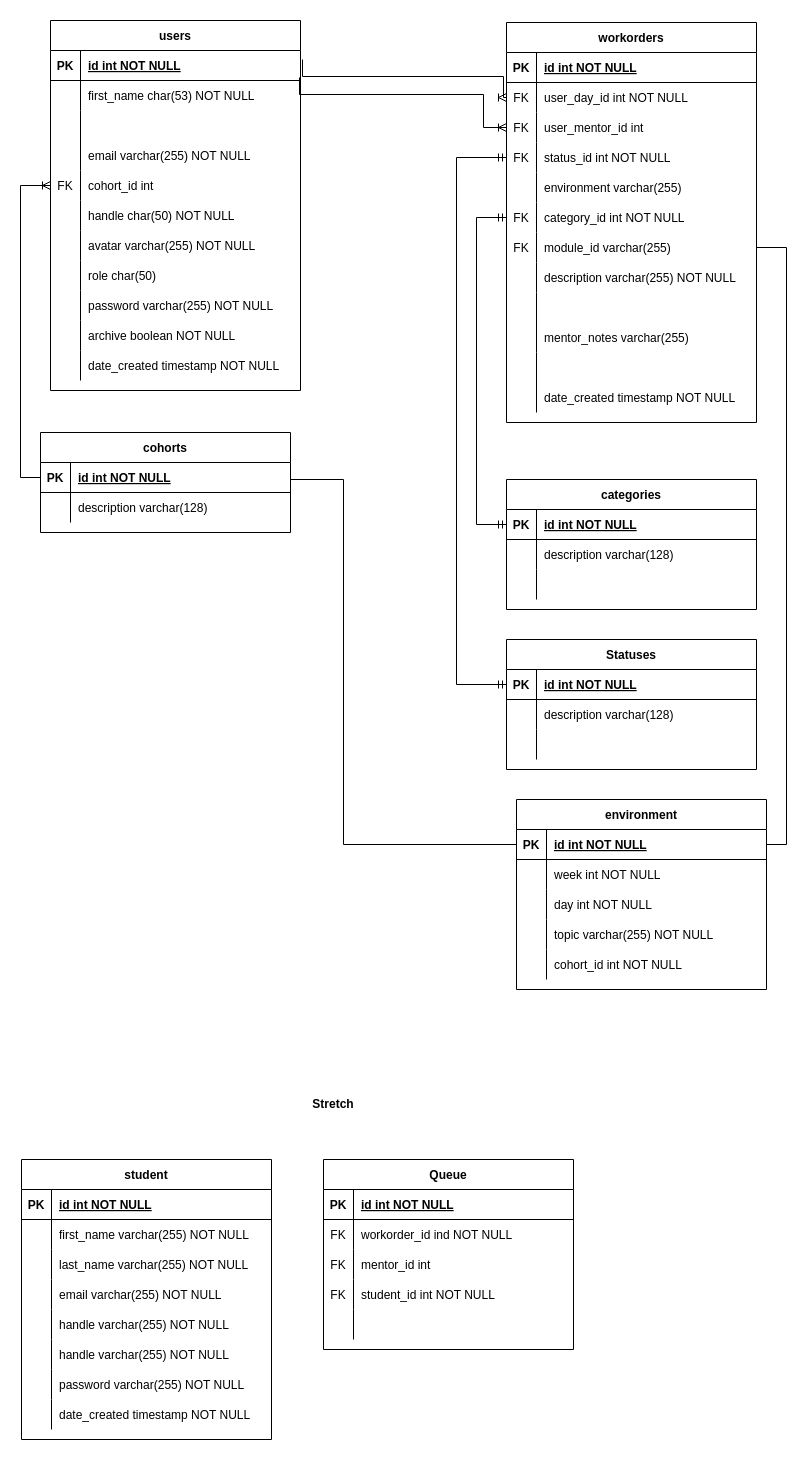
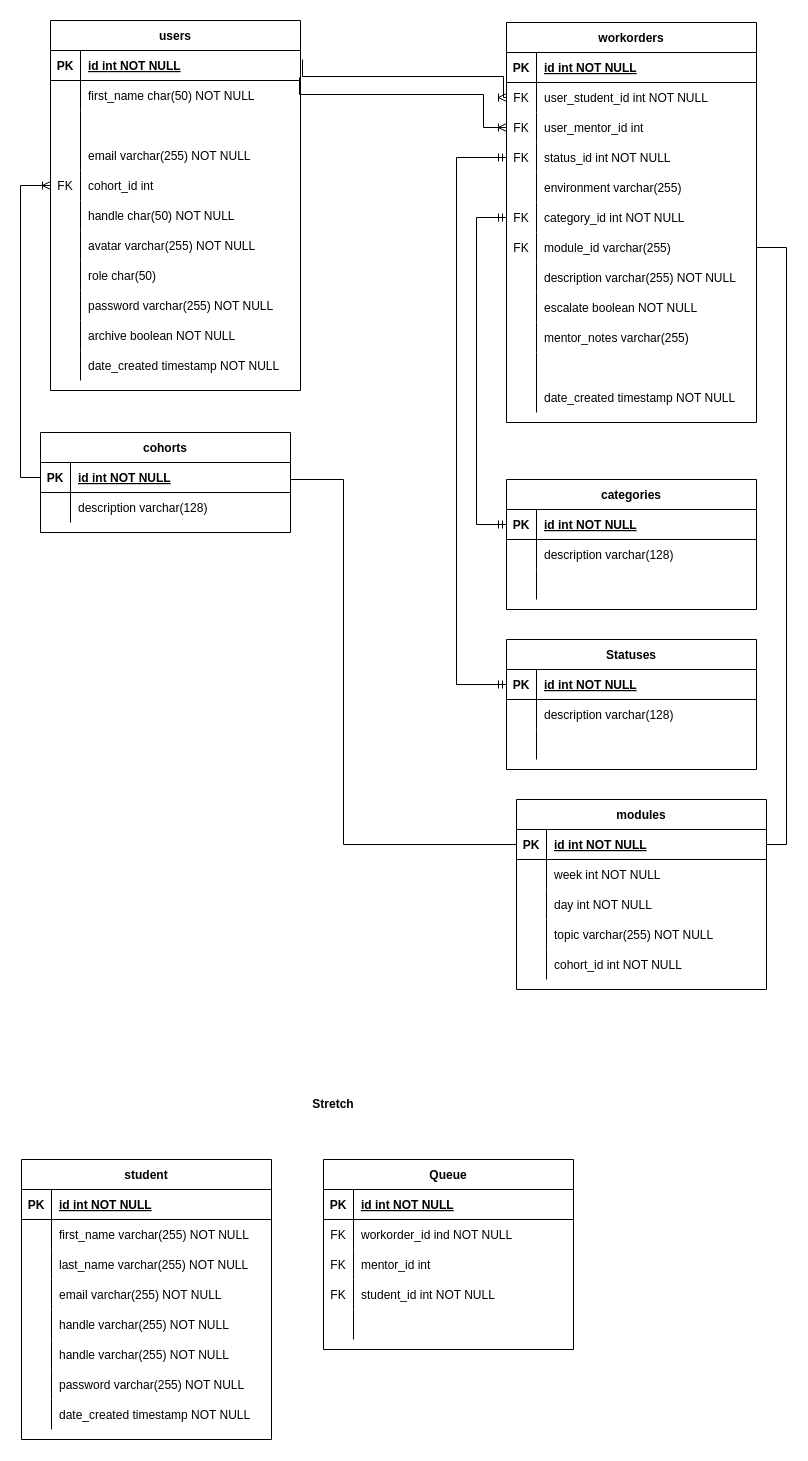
node "first_name char(53) NOT NULL": label "first_name char(53) NOT NULL" -> "first_name char(50) NOT NULL"
node "user_day_id int NOT NULL": label "user_day_id int NOT NULL" -> "user_student_id int NOT NULL"
node "escalate boolean NOT NULL": added
node "environment": label "environment" -> "modules"
